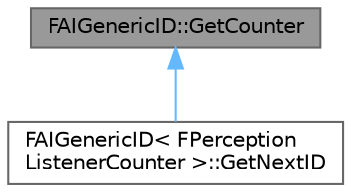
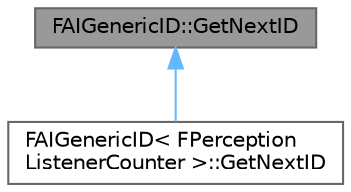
node "FAIGenericID::GetCounter": label "FAIGenericID::GetCounter" -> "FAIGenericID::GetNextID"
